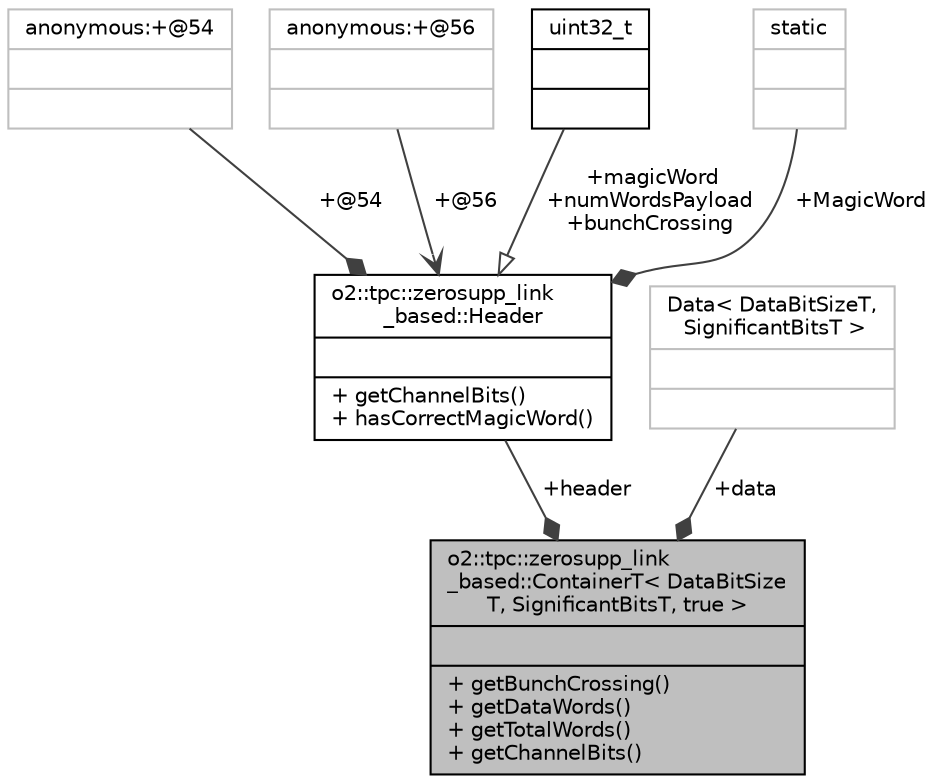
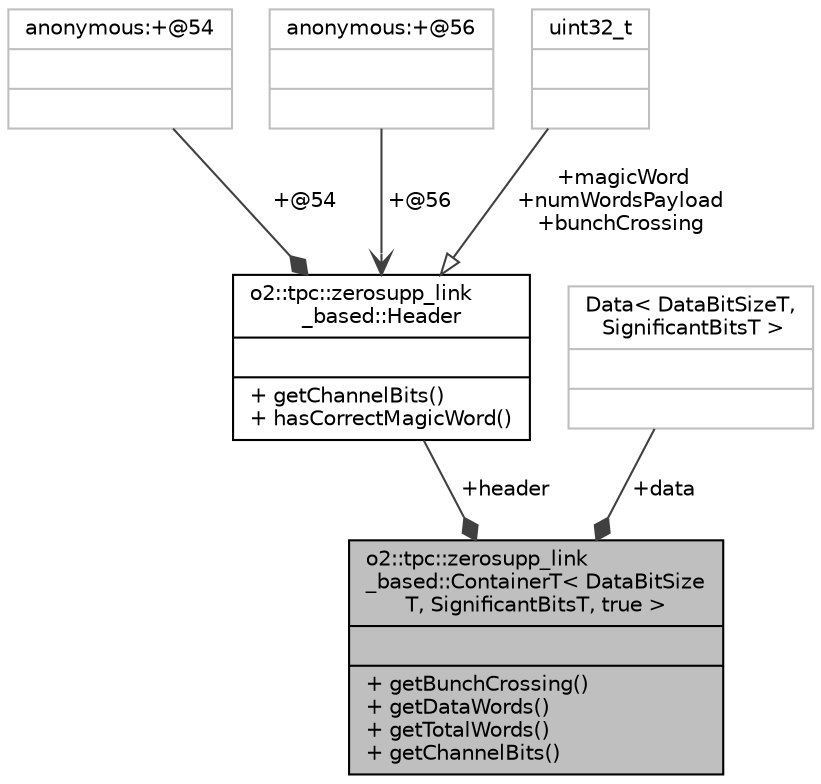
node "uint32_t": color black -> grey75
node "static": removed
